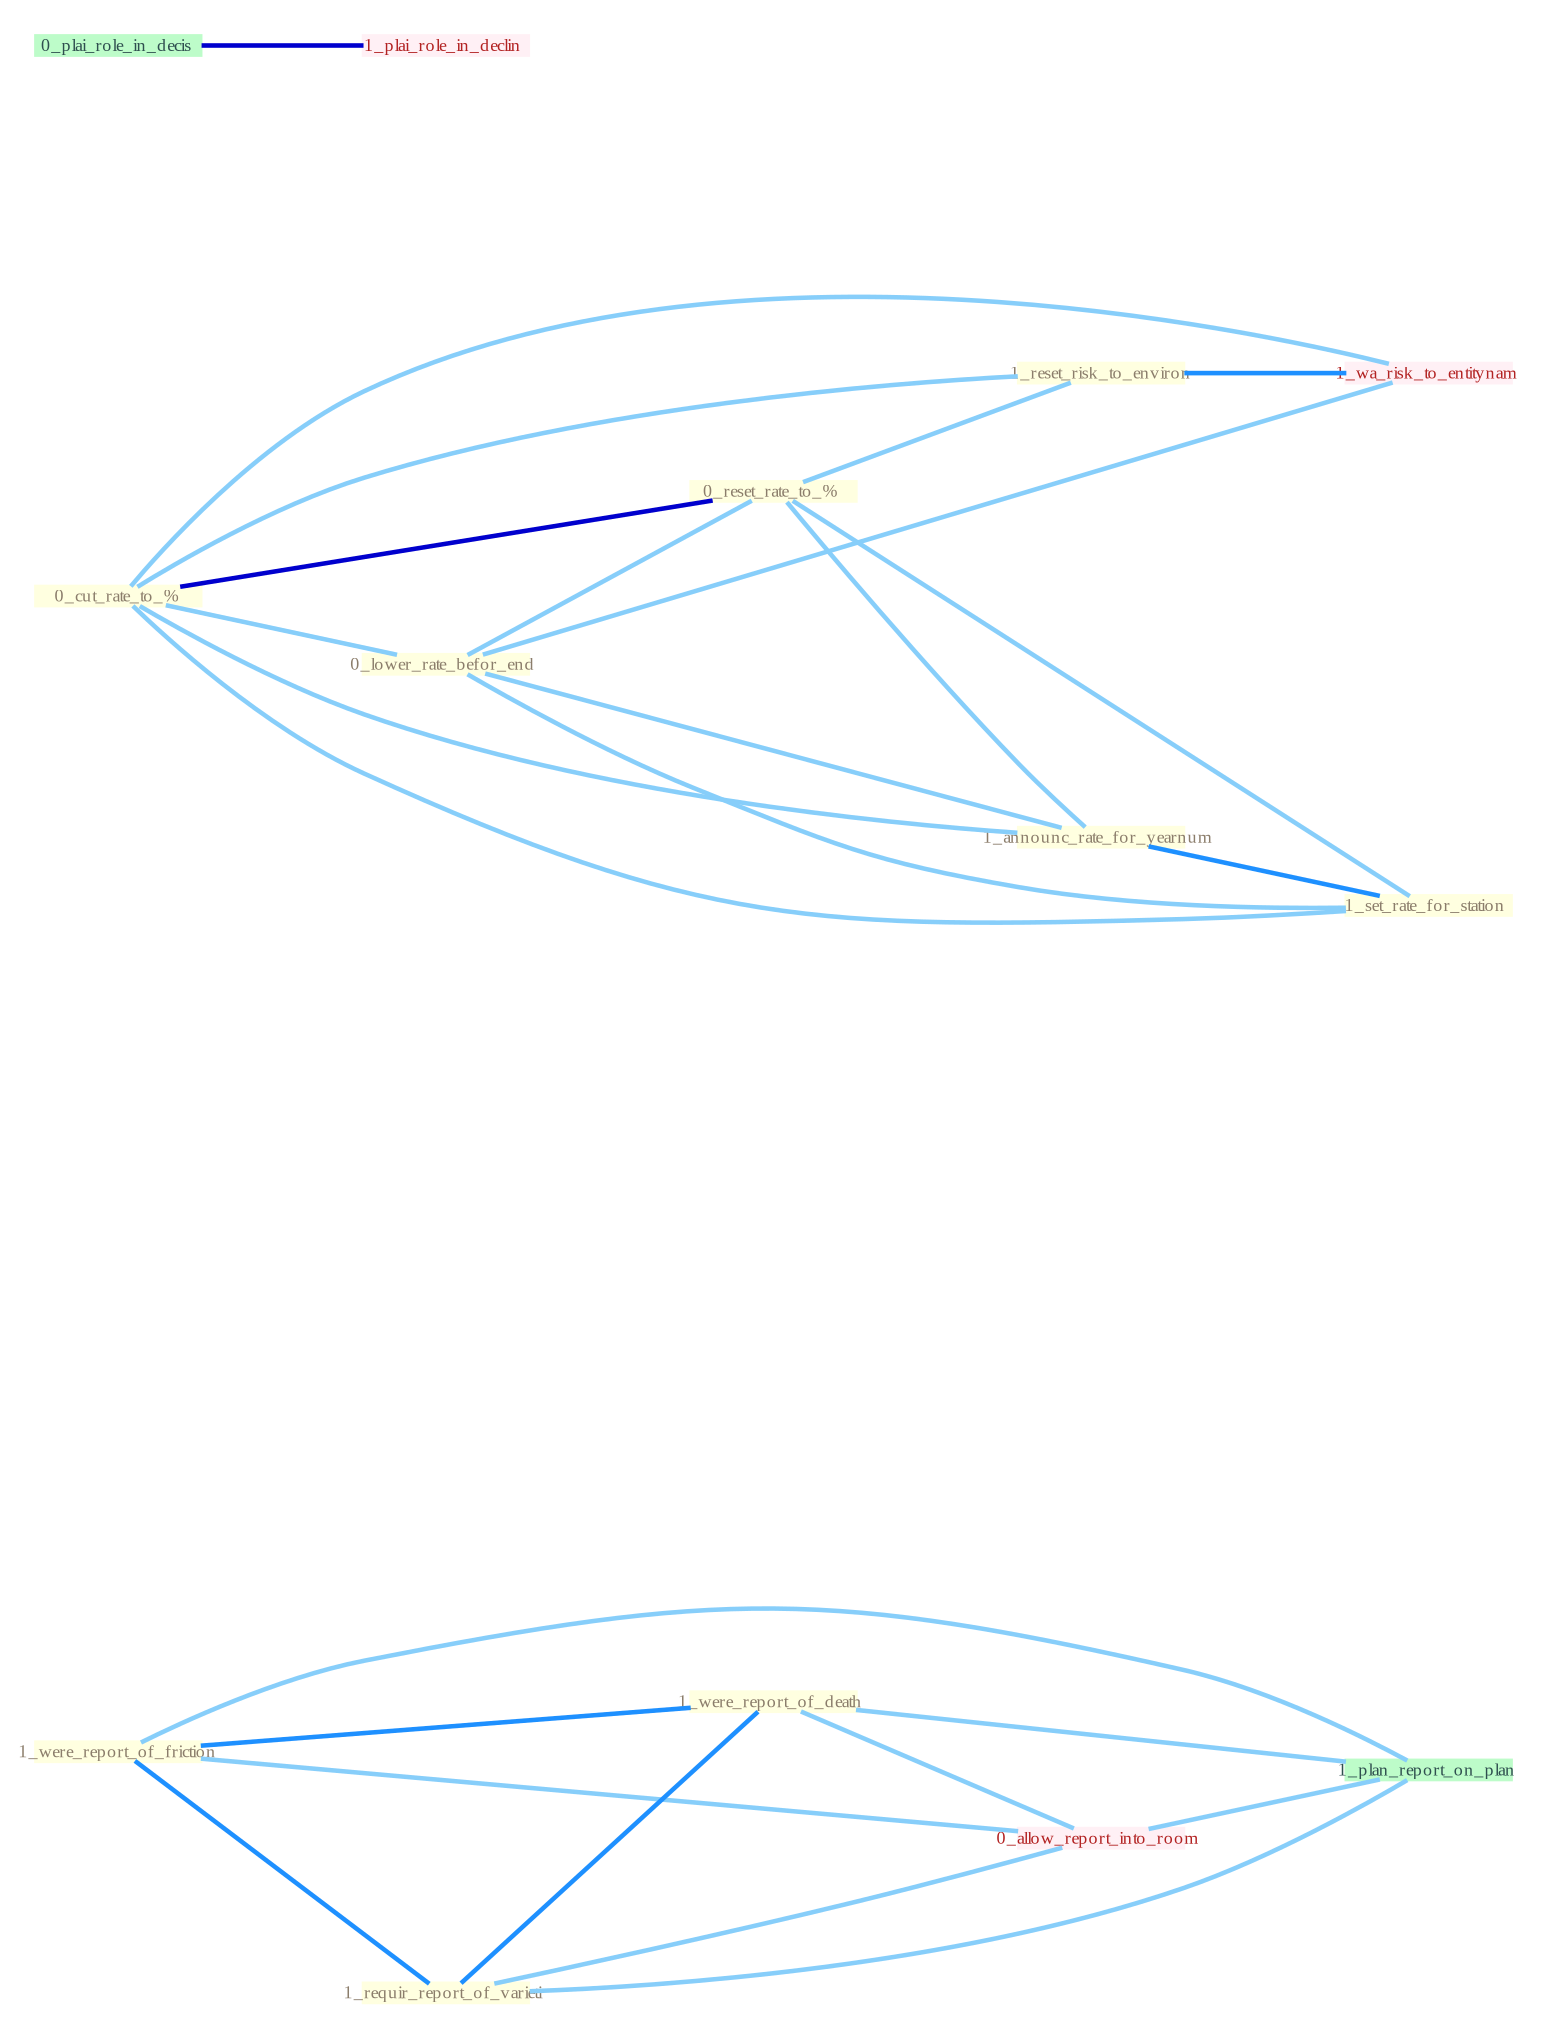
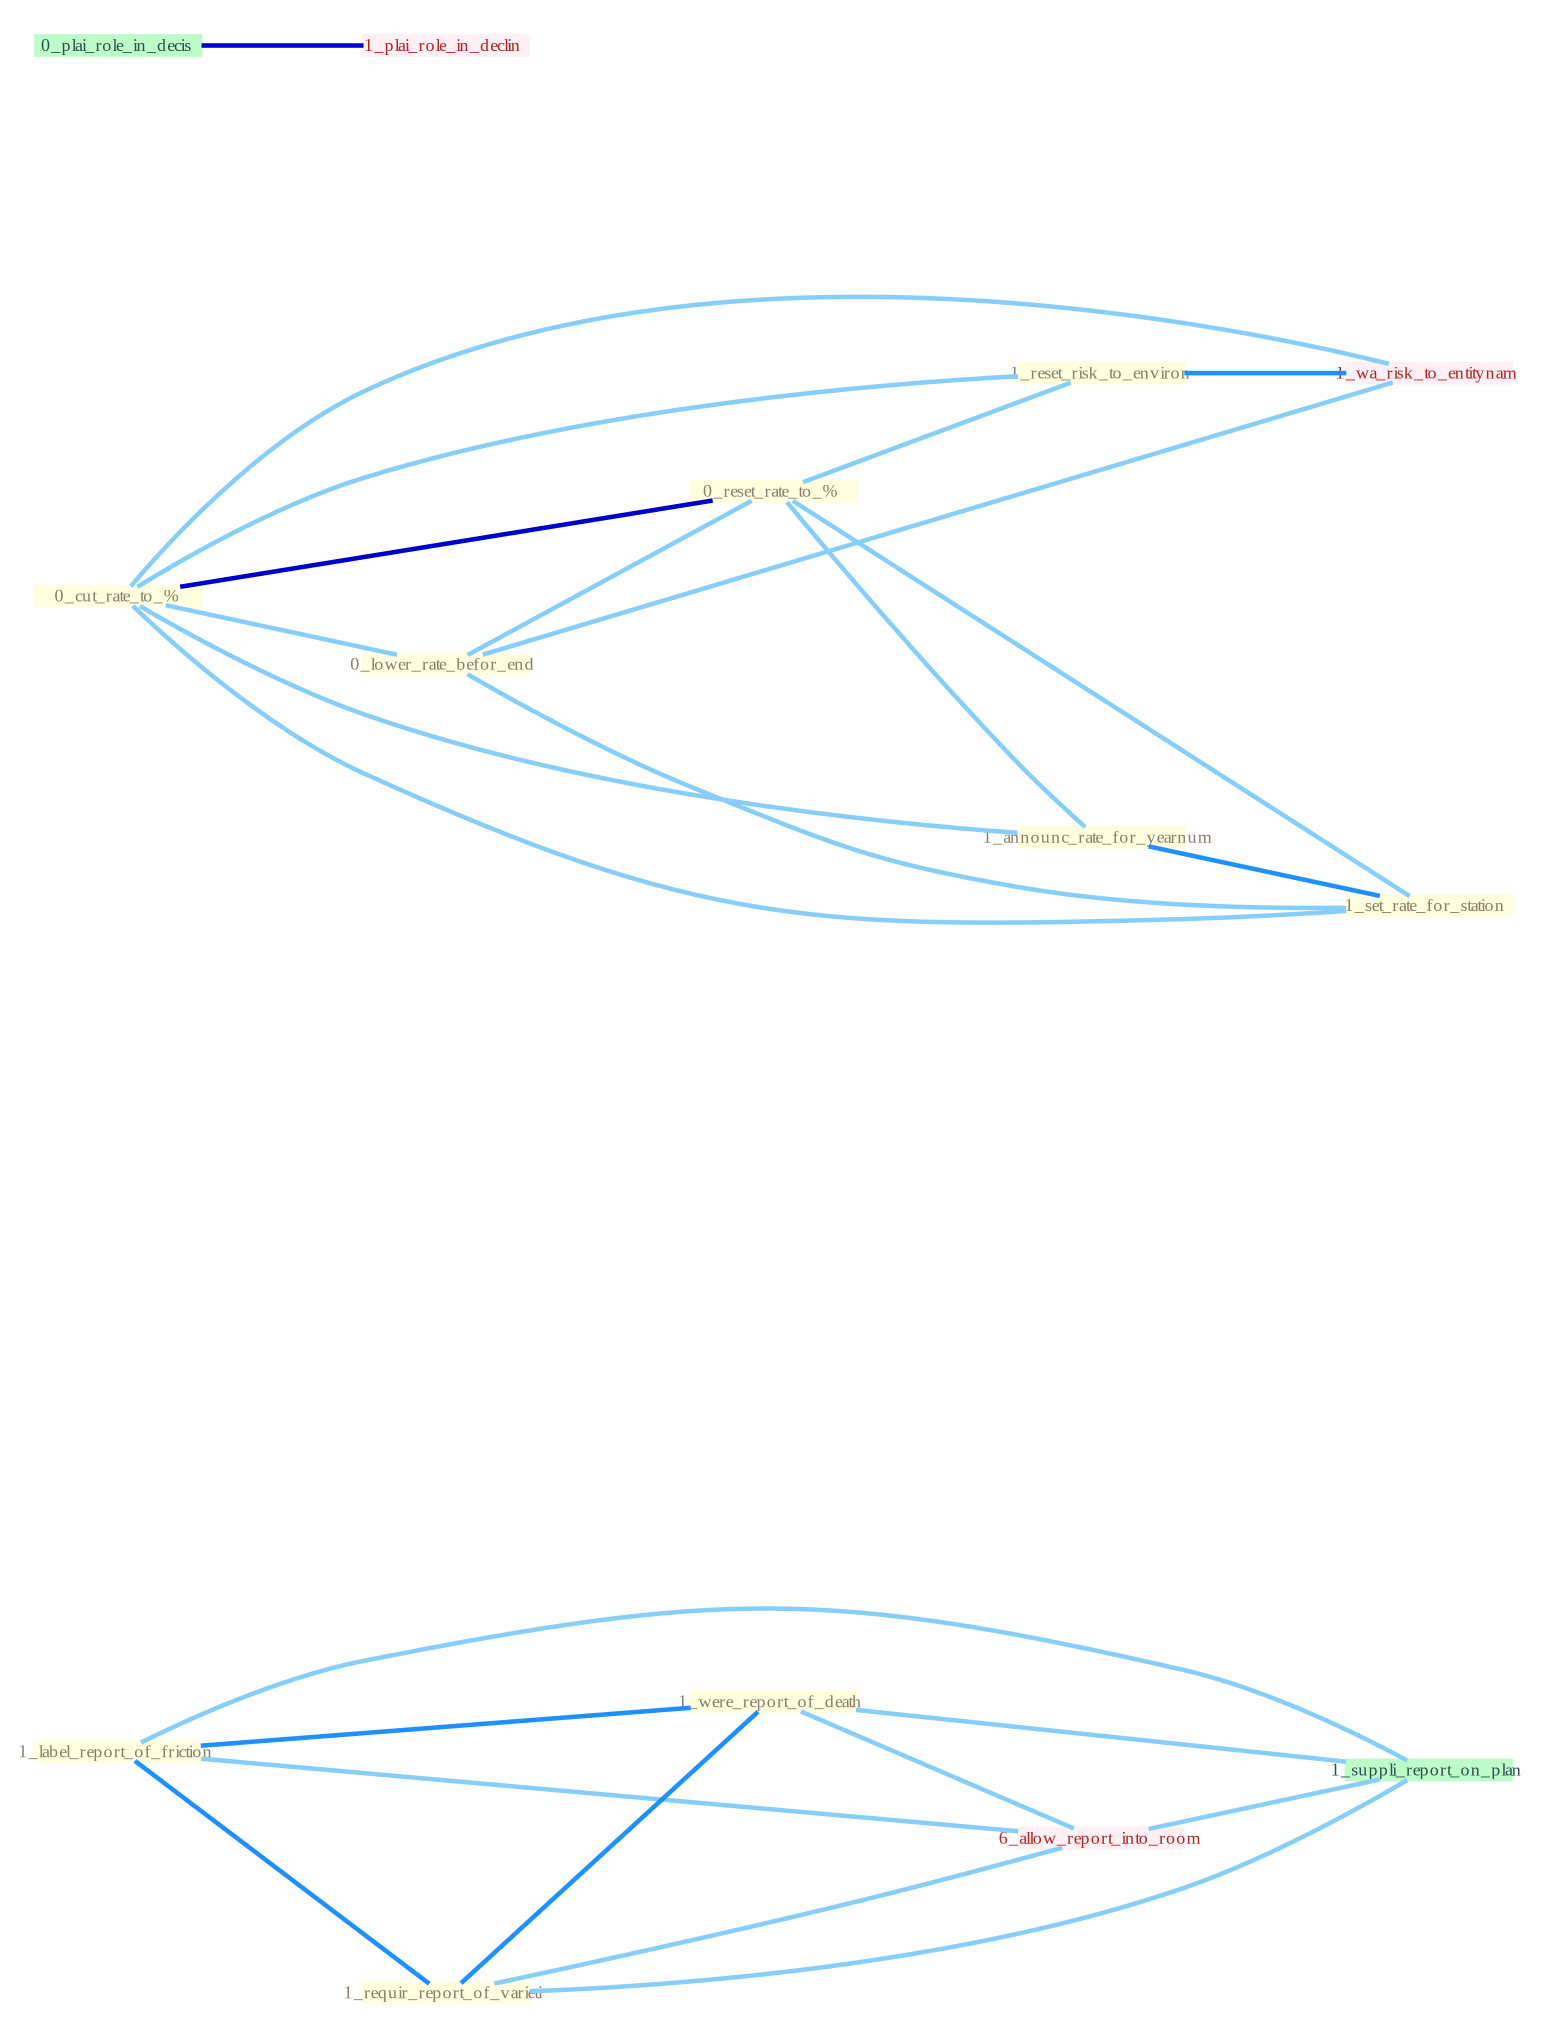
edge "0_lower_rate_befor_end" -- "1_announc_rate_for_yearnum": removed
node "1_were_report_of_friction": label "1_were_report_of_friction" -> "1_label_report_of_friction"
node "1_plan_report_on_plan": label "1_plan_report_on_plan" -> "1_suppli_report_on_plan"
node "0_allow_report_into_room": label "0_allow_report_into_room" -> "6_allow_report_into_room"
